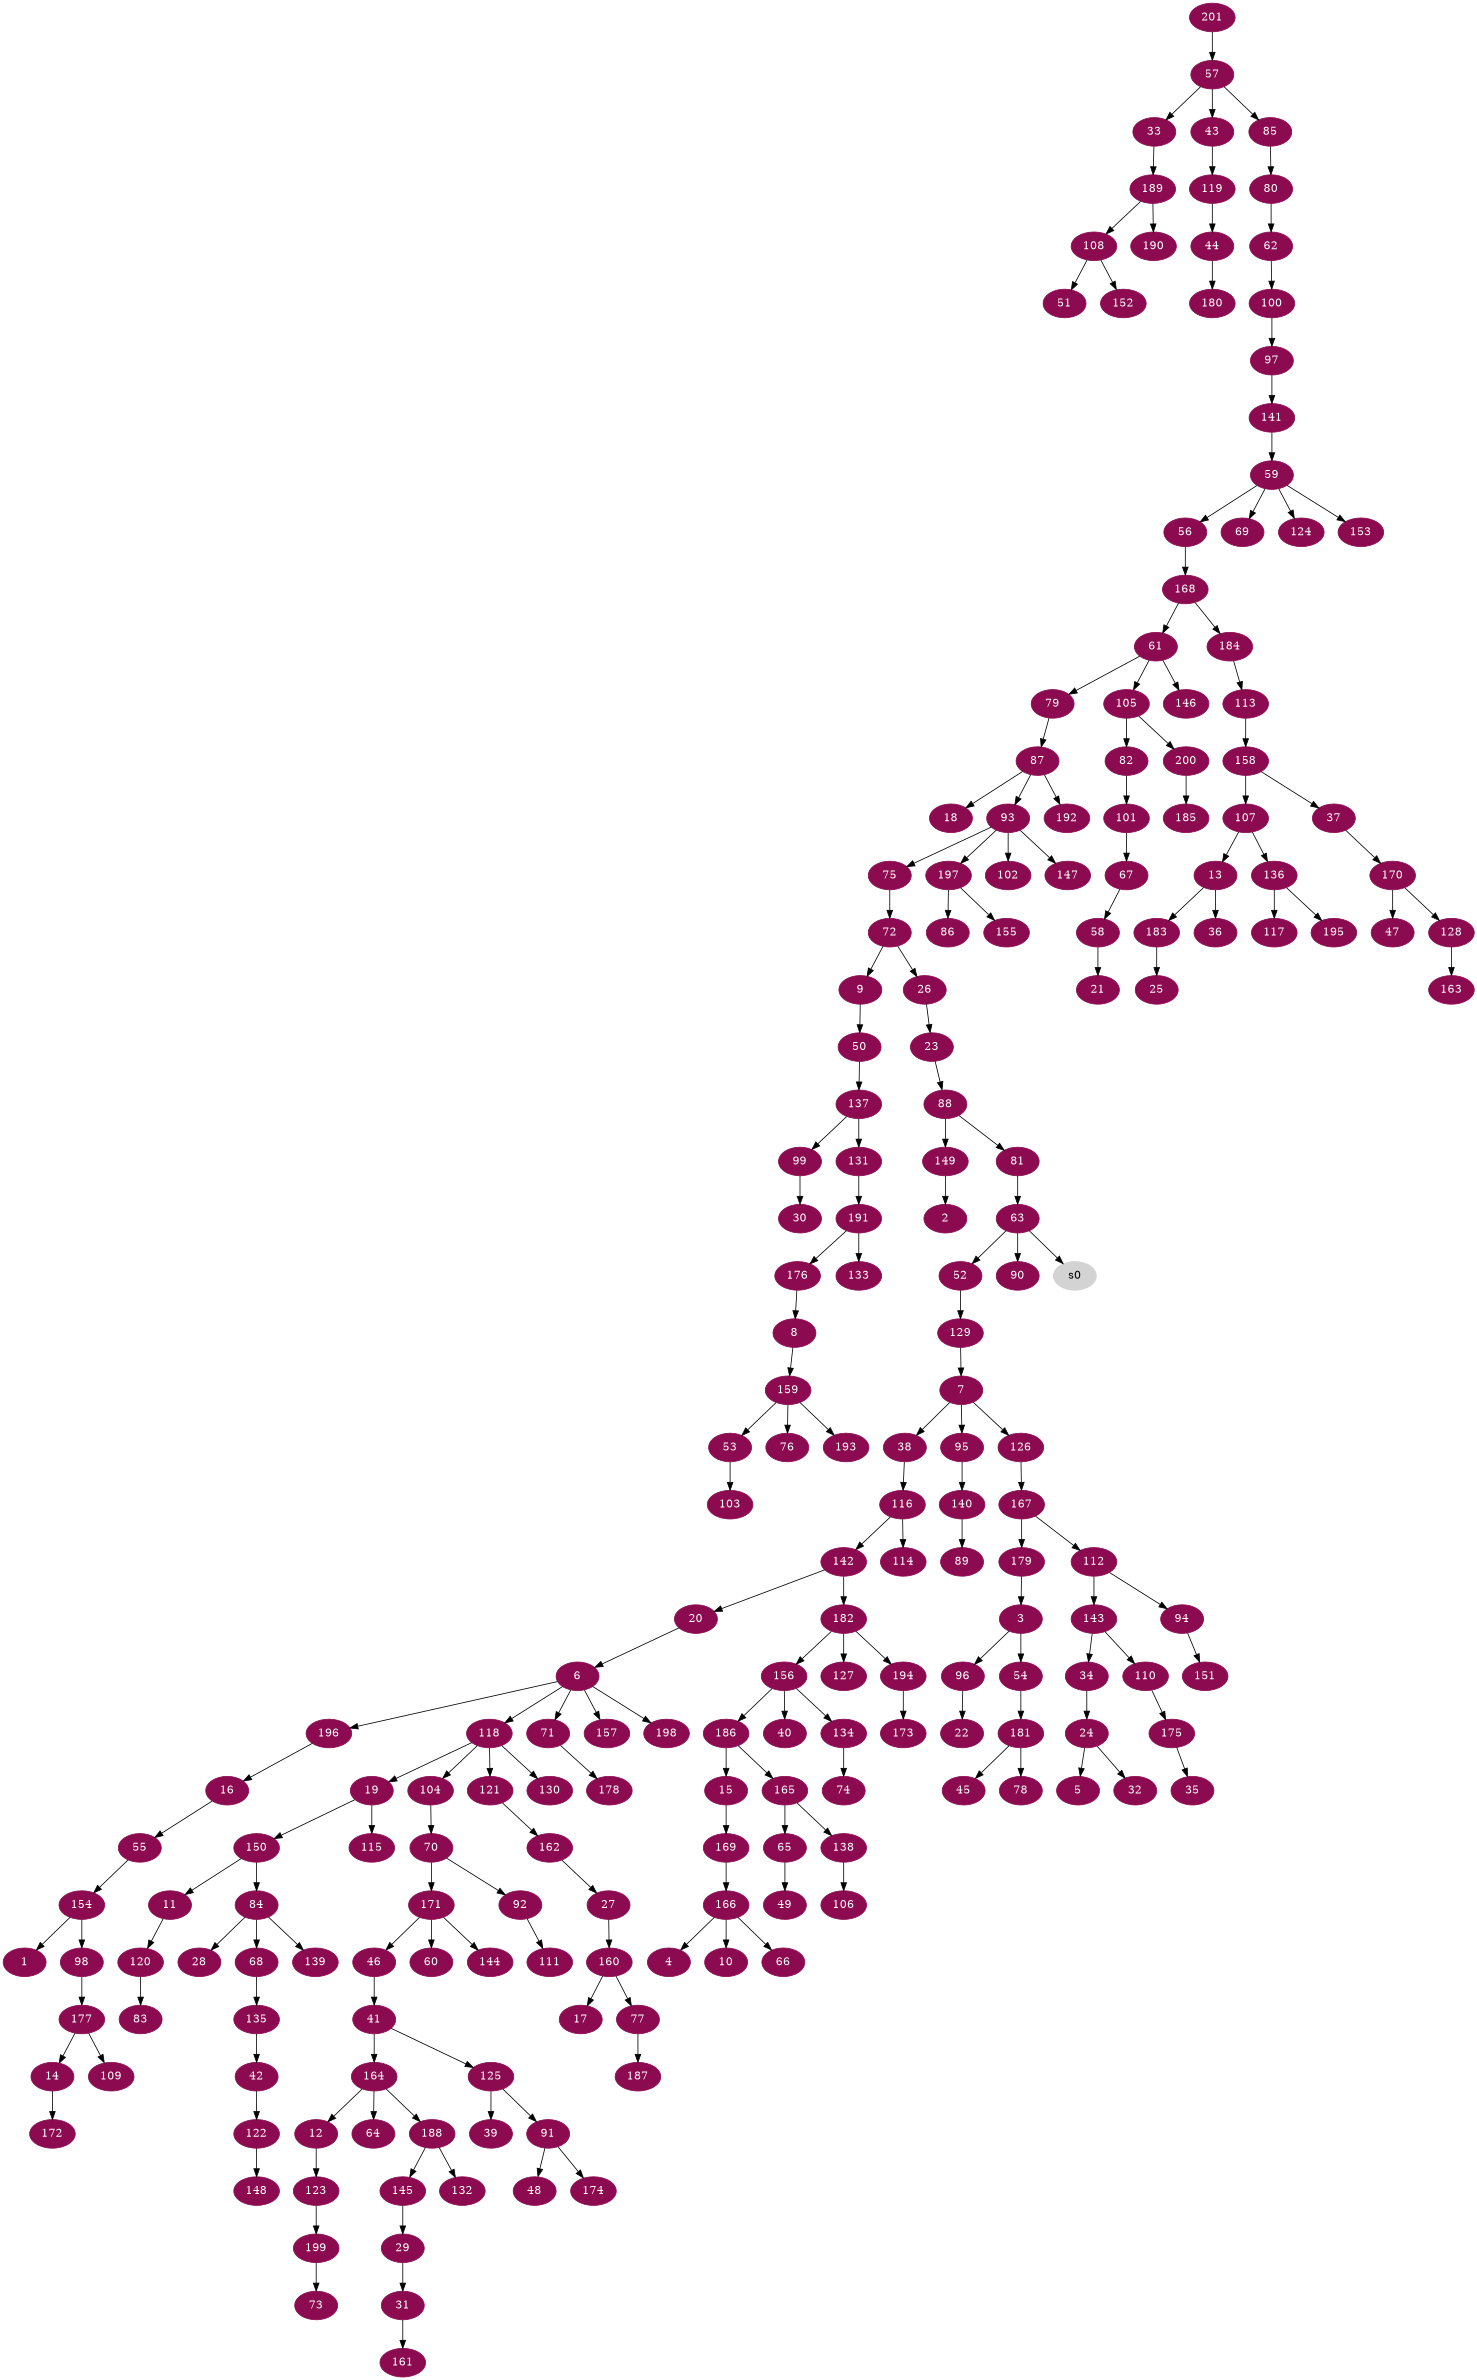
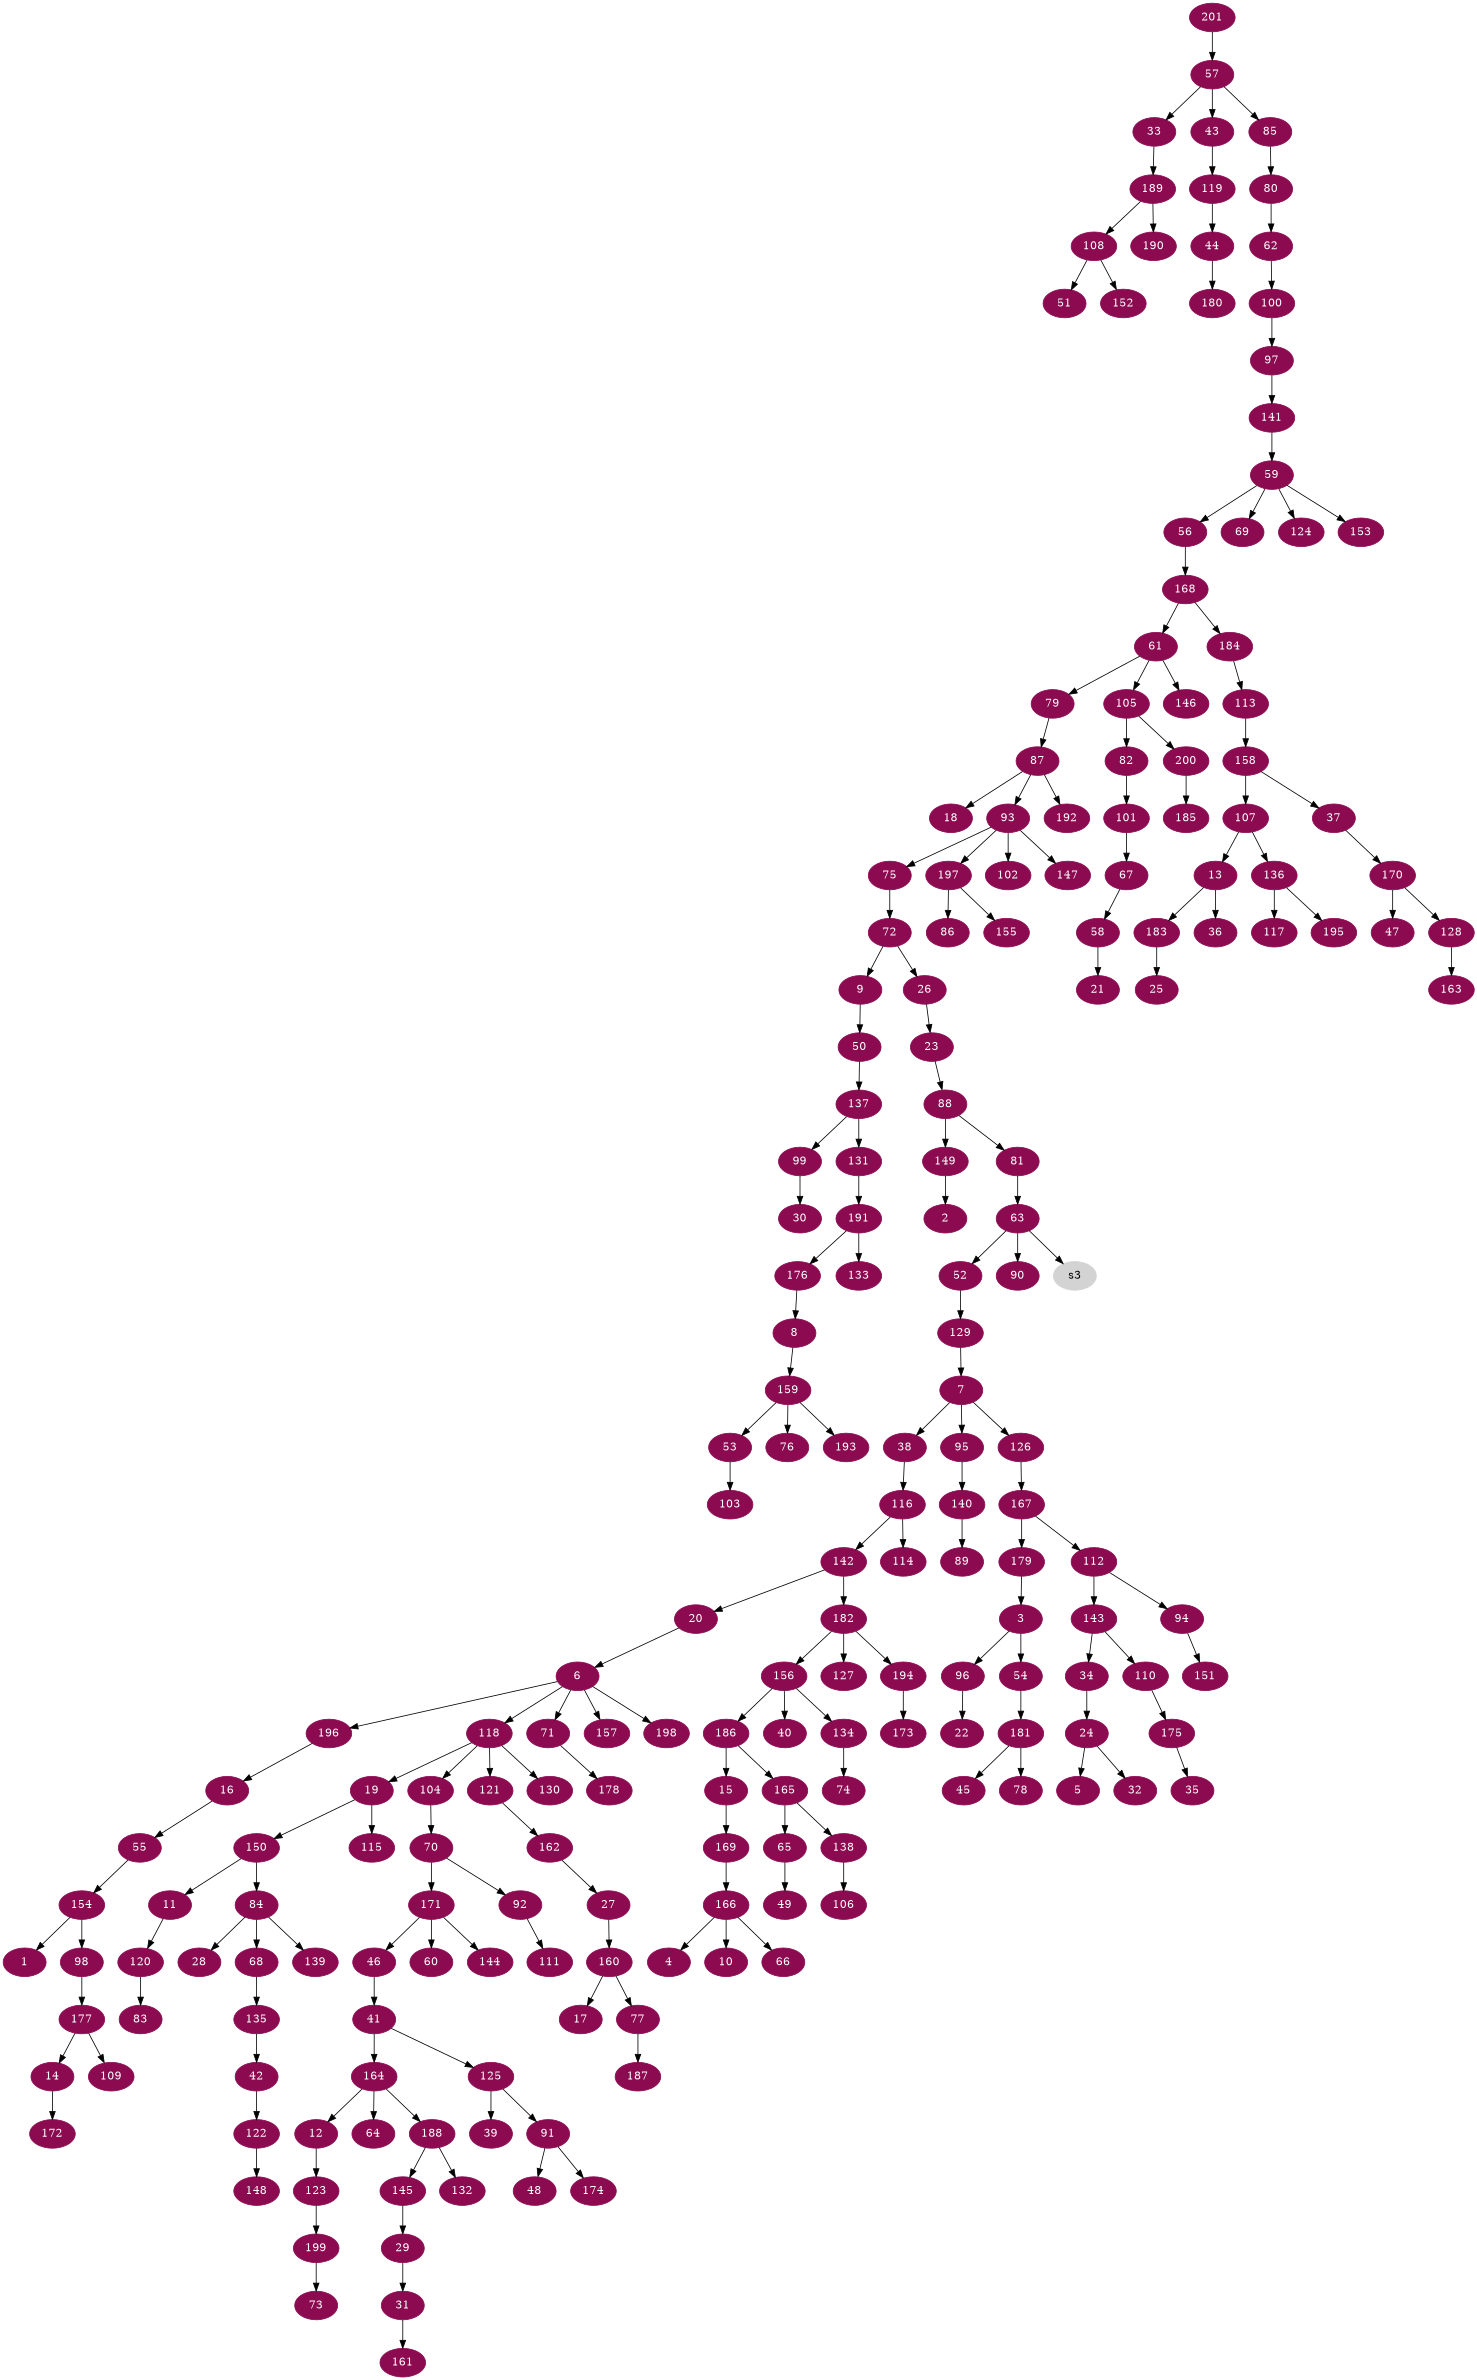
node "s0": label "s0" -> "s3"
